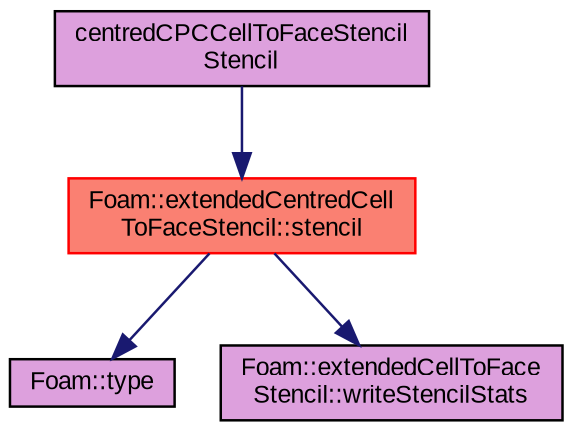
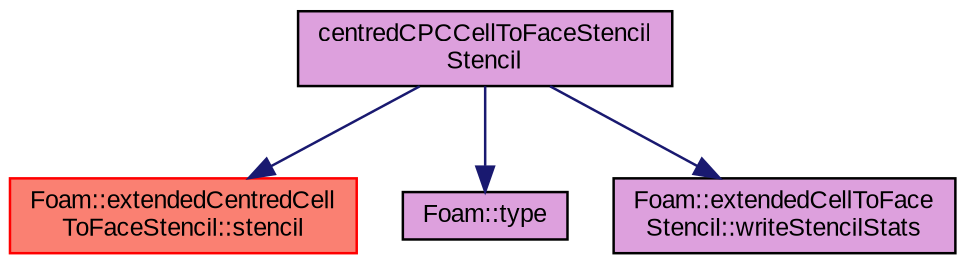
edge "Foam::extendedCentredCell ToFaceStencil::stencil" -> "Foam::extendedCellToFace Stencil::writeStencilStats": now "centredCPCCellToFaceStencil Stencil" -> "Foam::extendedCellToFace Stencil::writeStencilStats"
edge "Foam::extendedCentredCell ToFaceStencil::stencil" -> "Foam::type": now "centredCPCCellToFaceStencil Stencil" -> "Foam::type"
